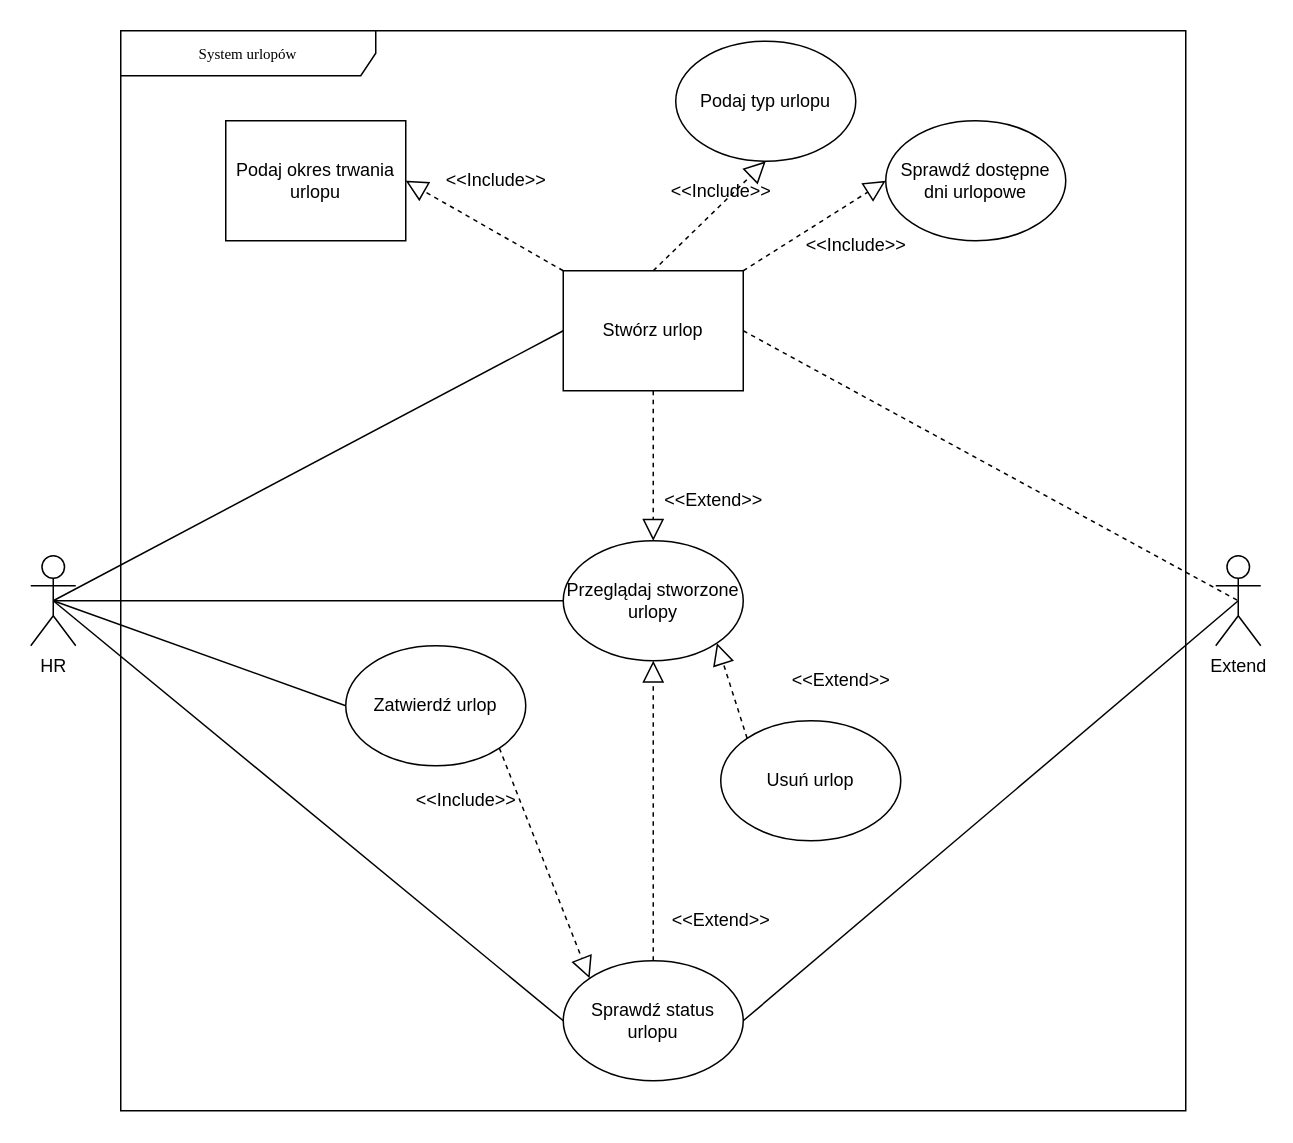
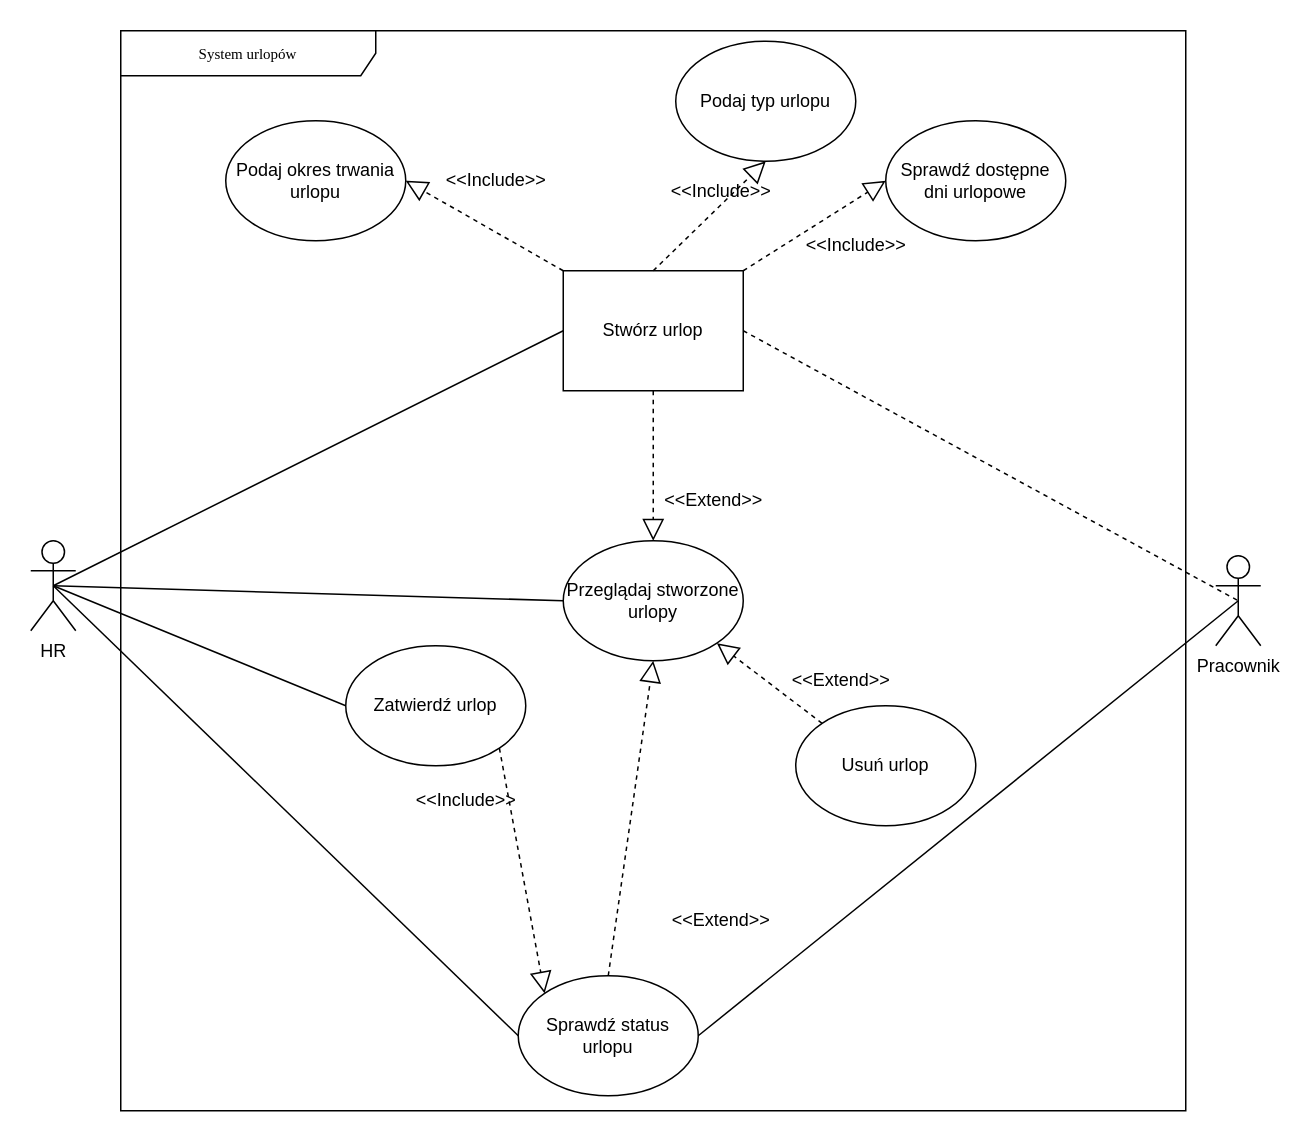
node "Podaj okres trwania urlopu": shape rectangle -> ellipse
node "HR": moved (53, 601) -> (53, 586)
node "Extend": label "Extend" -> "Pracownik"
node "Usuń urlop": moved (811, 781) -> (886, 766)
node "Sprawdź status urlopu": moved (653, 1021) -> (608, 1036)
